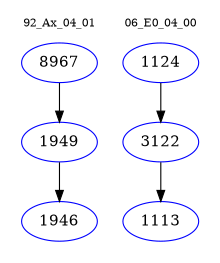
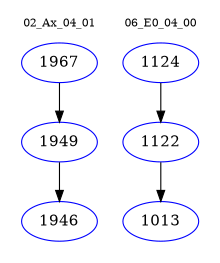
cluster "92_Ax_04_01": label "92_Ax_04_01" -> "02_Ax_04_01"
node "8967": label "8967" -> "1967"
node "3122": label "3122" -> "1122"
node "1113": label "1113" -> "1013"
